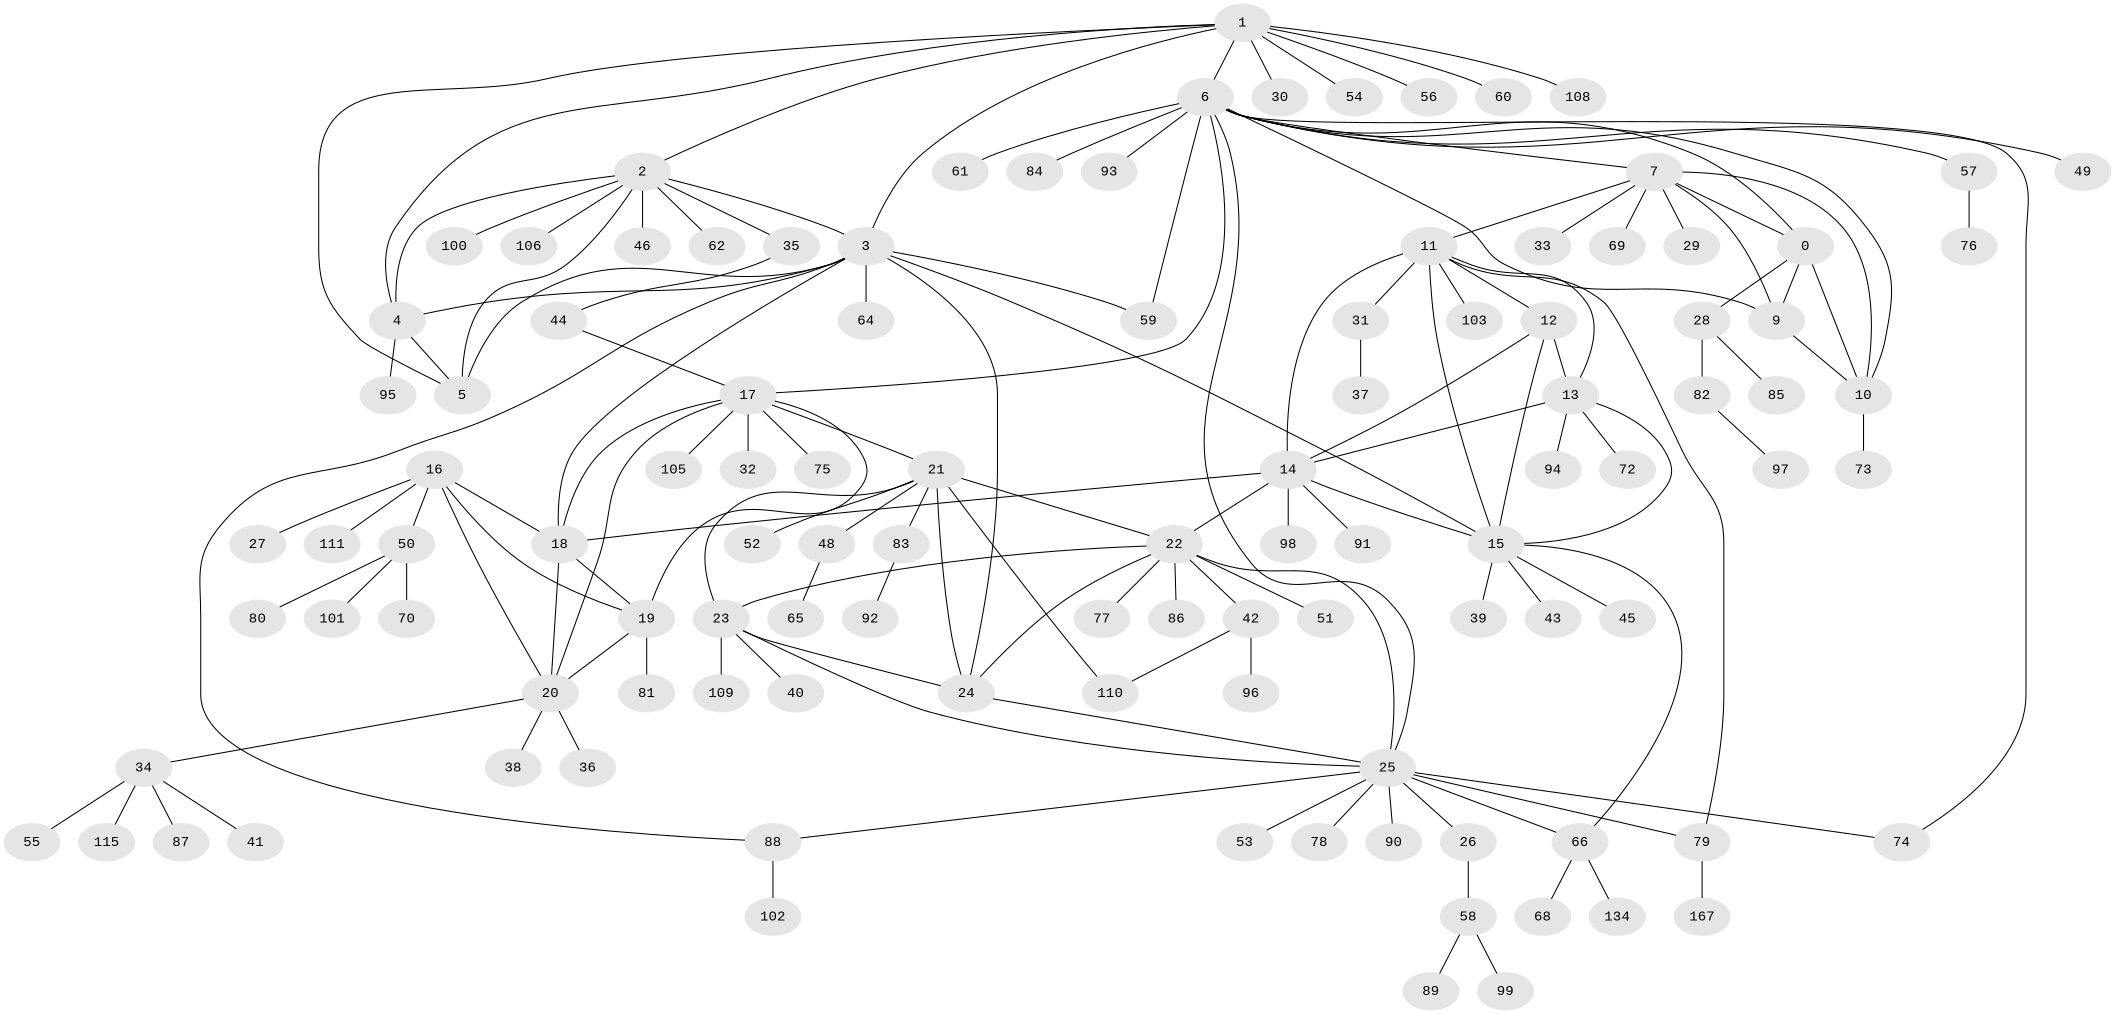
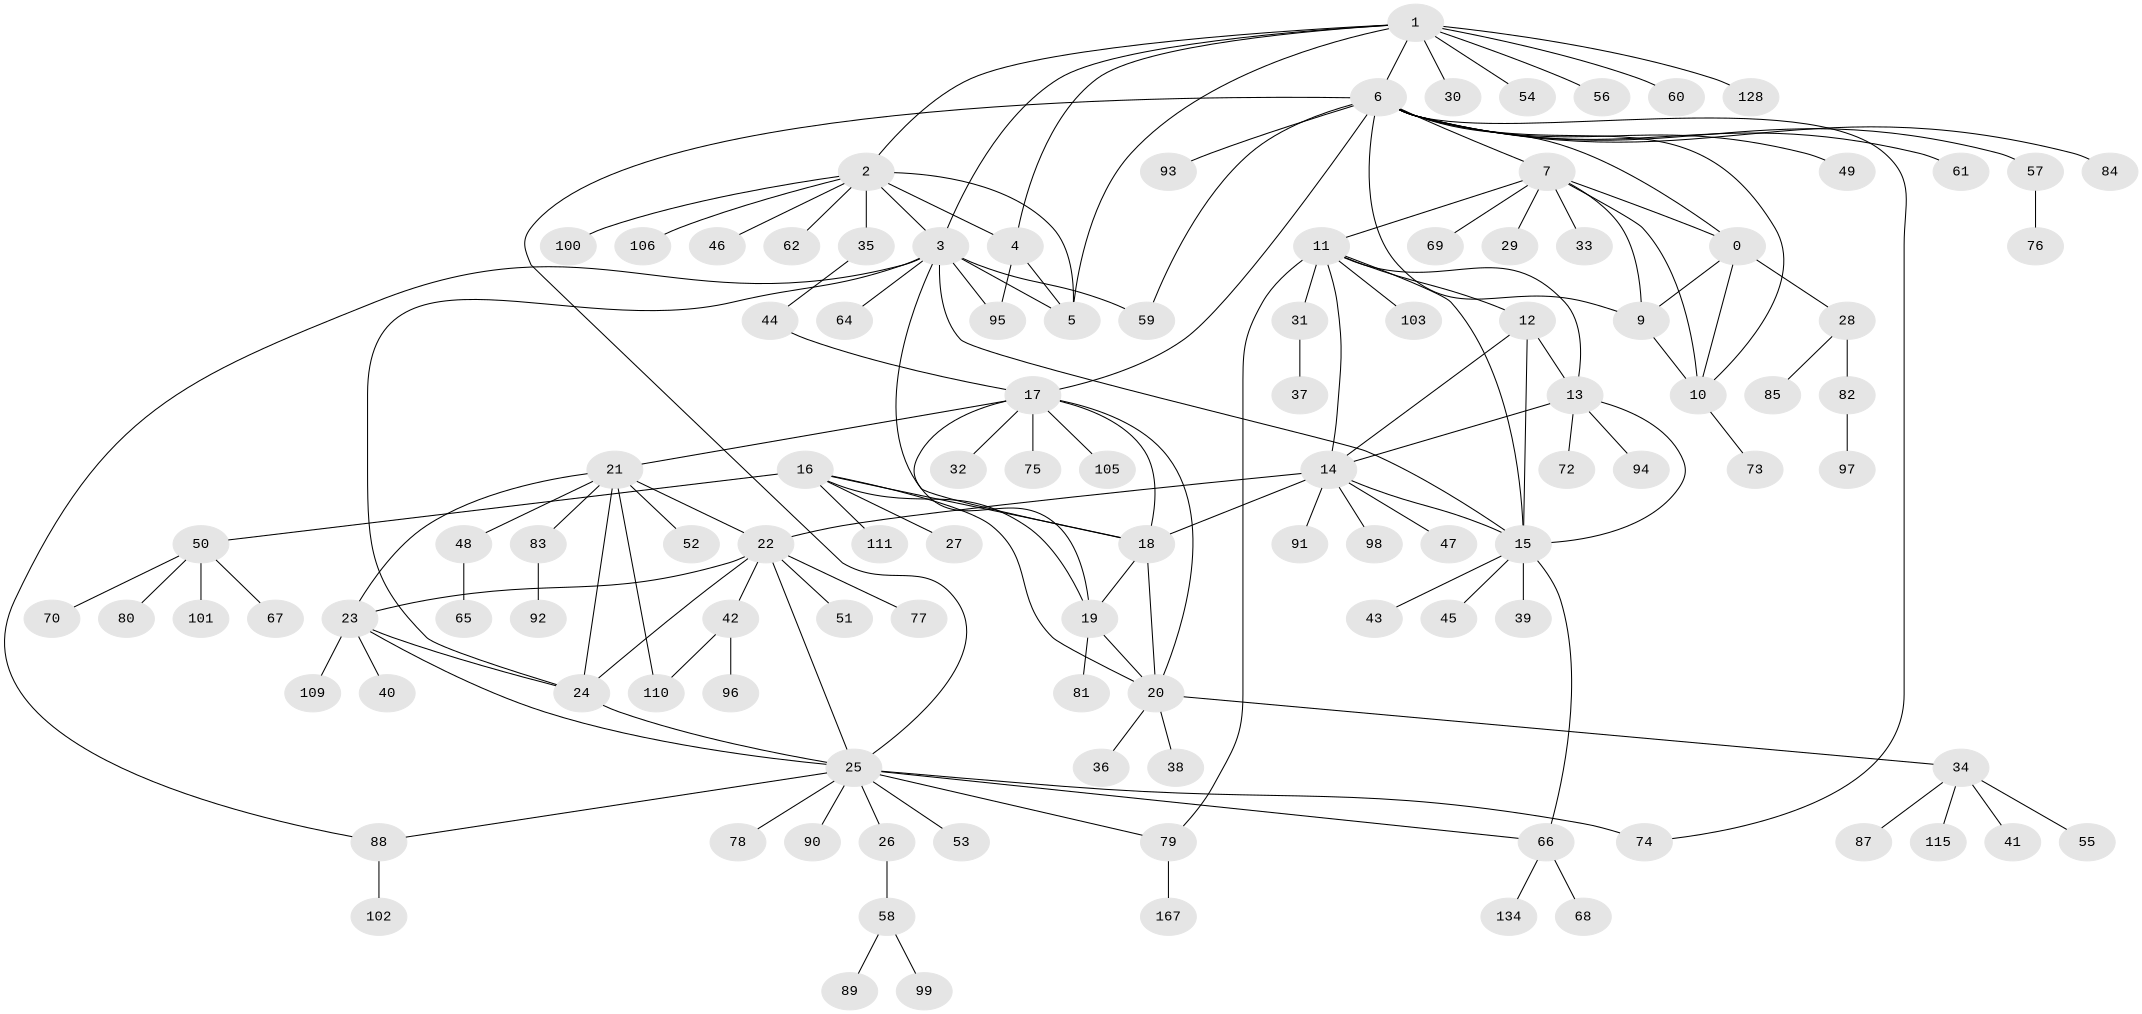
node "108": label "108" -> "128"
edge "3" -- "4": now "3" -- "95"
node "47": added
node "67": added
node "86": removed
